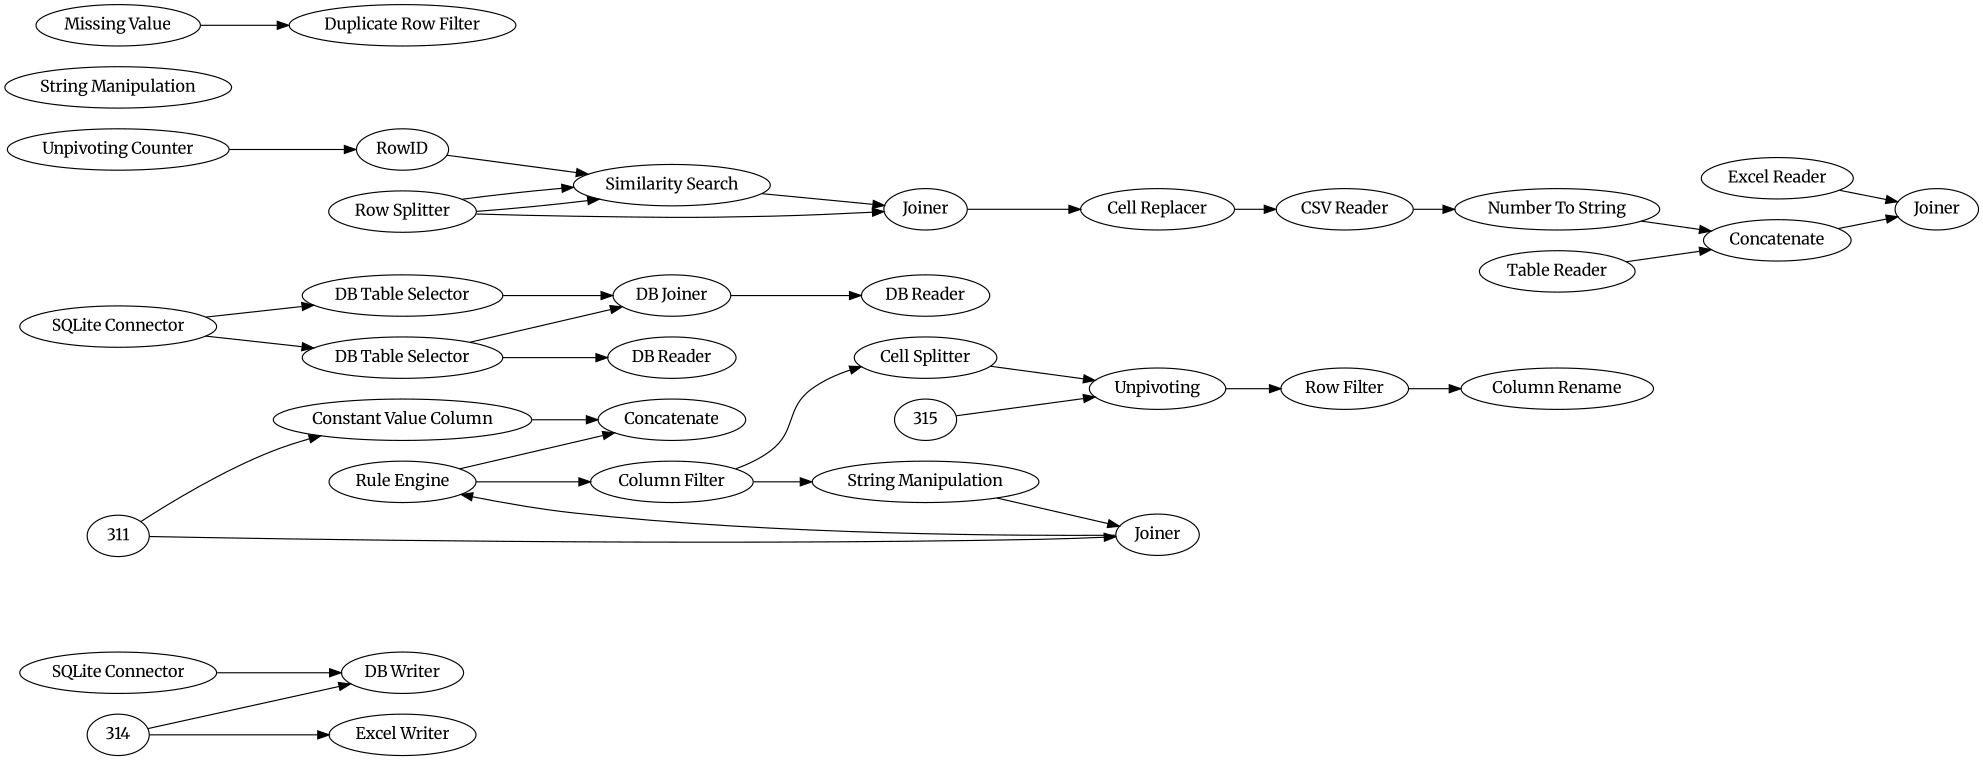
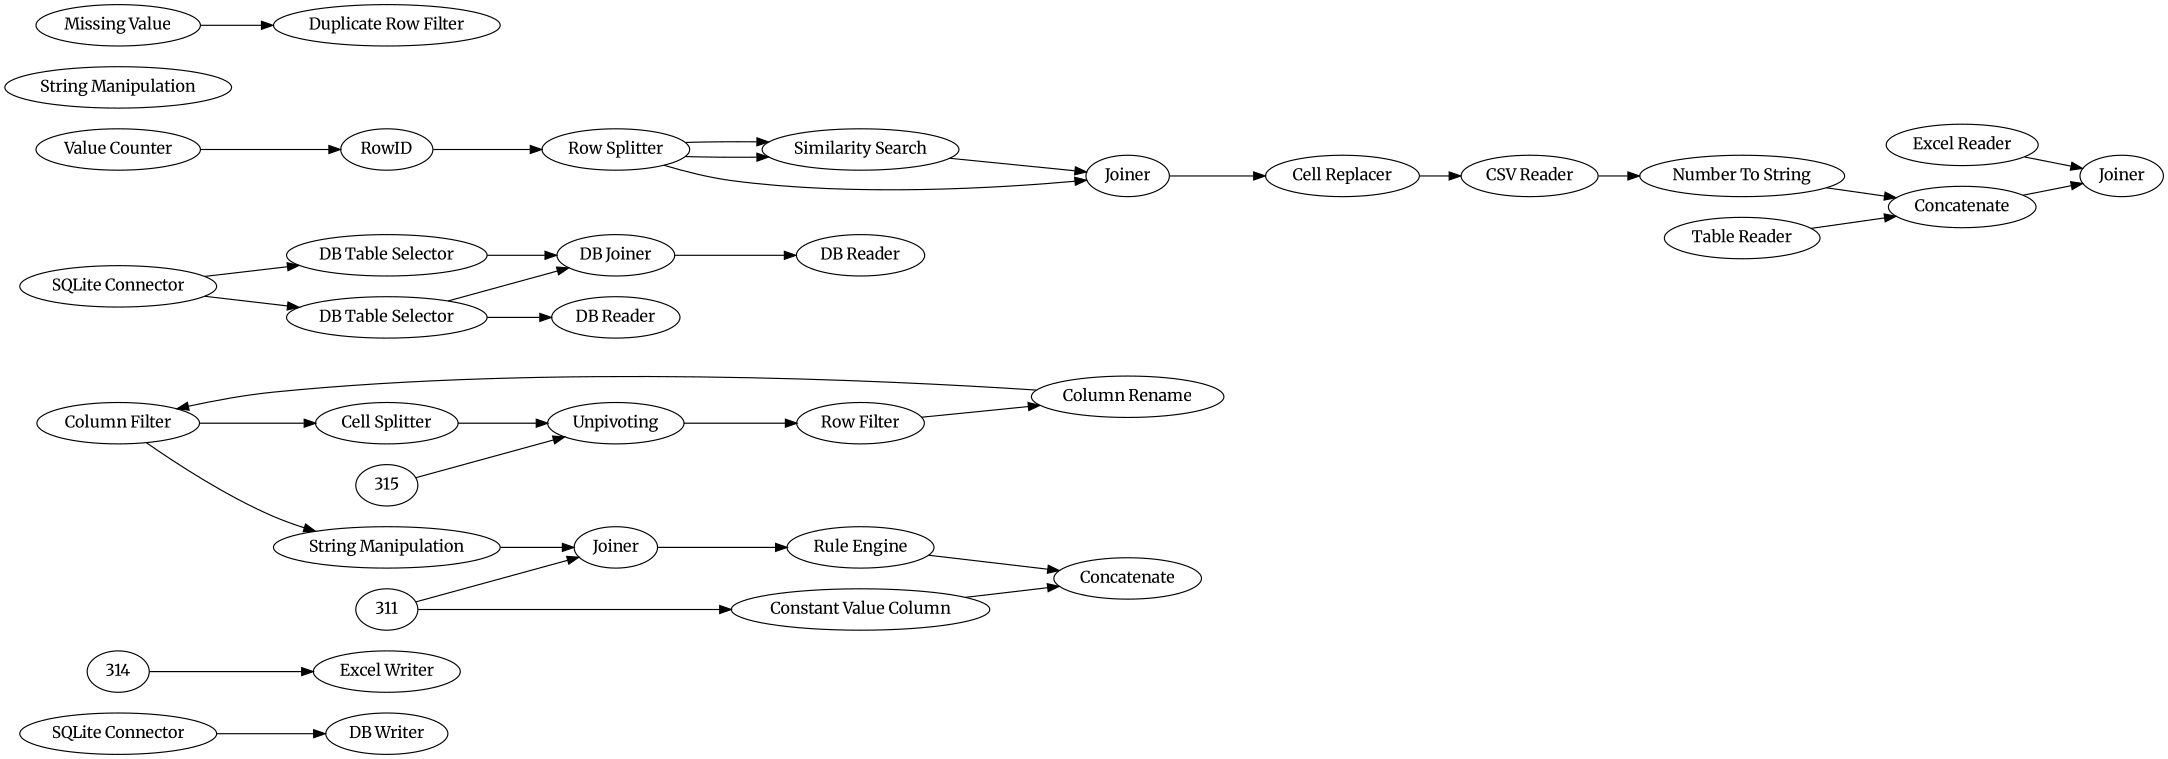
node "Unpivoting Counter": label "Unpivoting Counter" -> "Value Counter"
edge "RowID" -> "Similarity Search": now "RowID" -> "Row Splitter"
edge "Rule Engine" -> "Column Filter": now "Column Rename" -> "Column Filter"
edge "314" -> "DB Writer": removed
